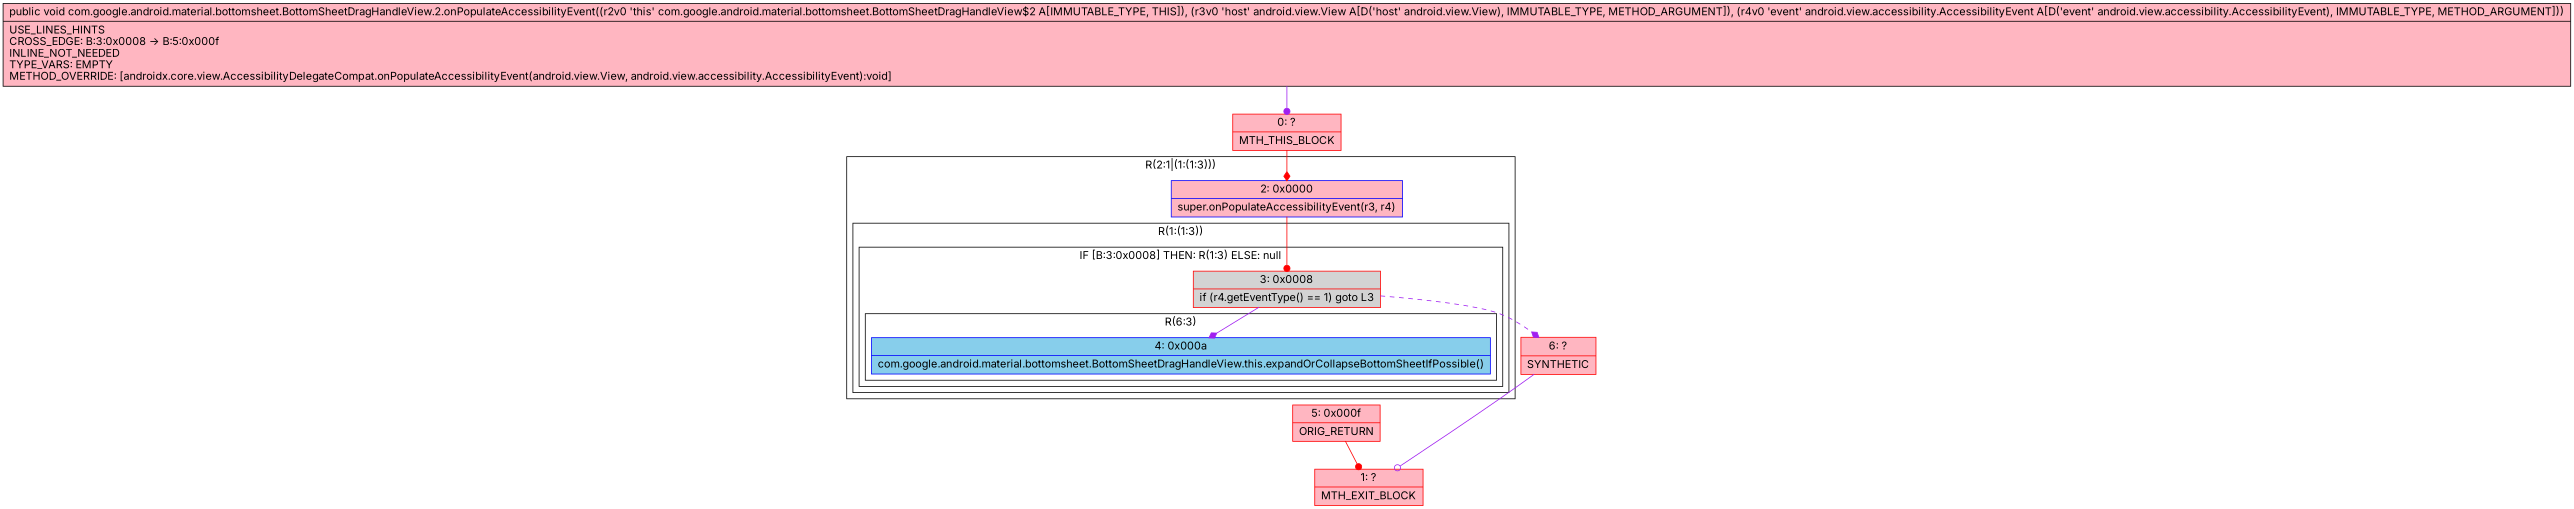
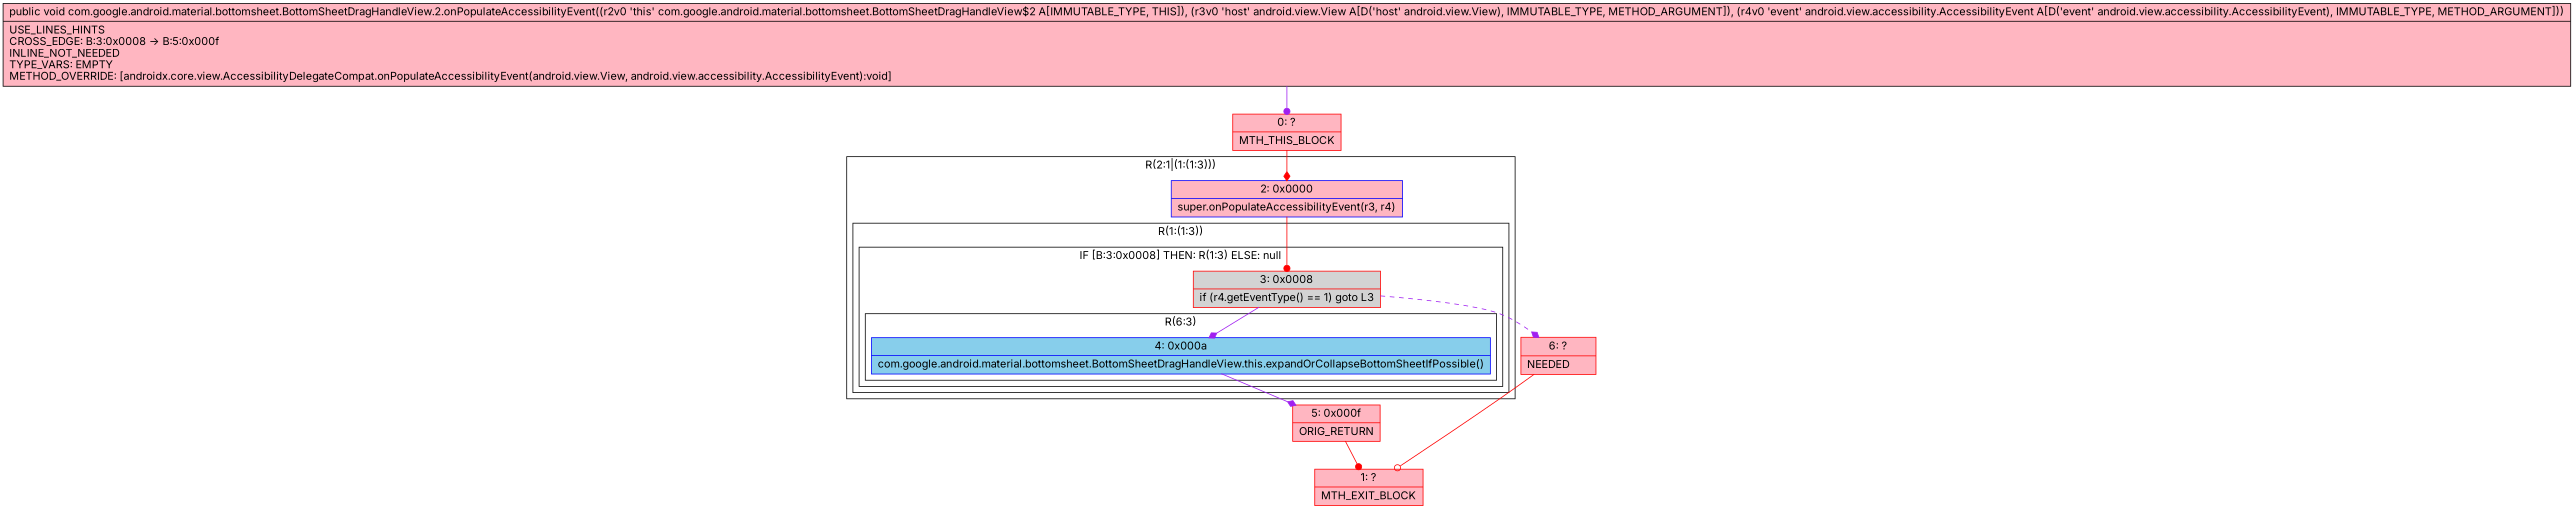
node "6: ?": text "SYNTHETIC" -> "NEEDED"
edge "4: 0x000a" -> "5: 0x000f": added
edge "6: ?" -> "1: ?": color purple -> red
